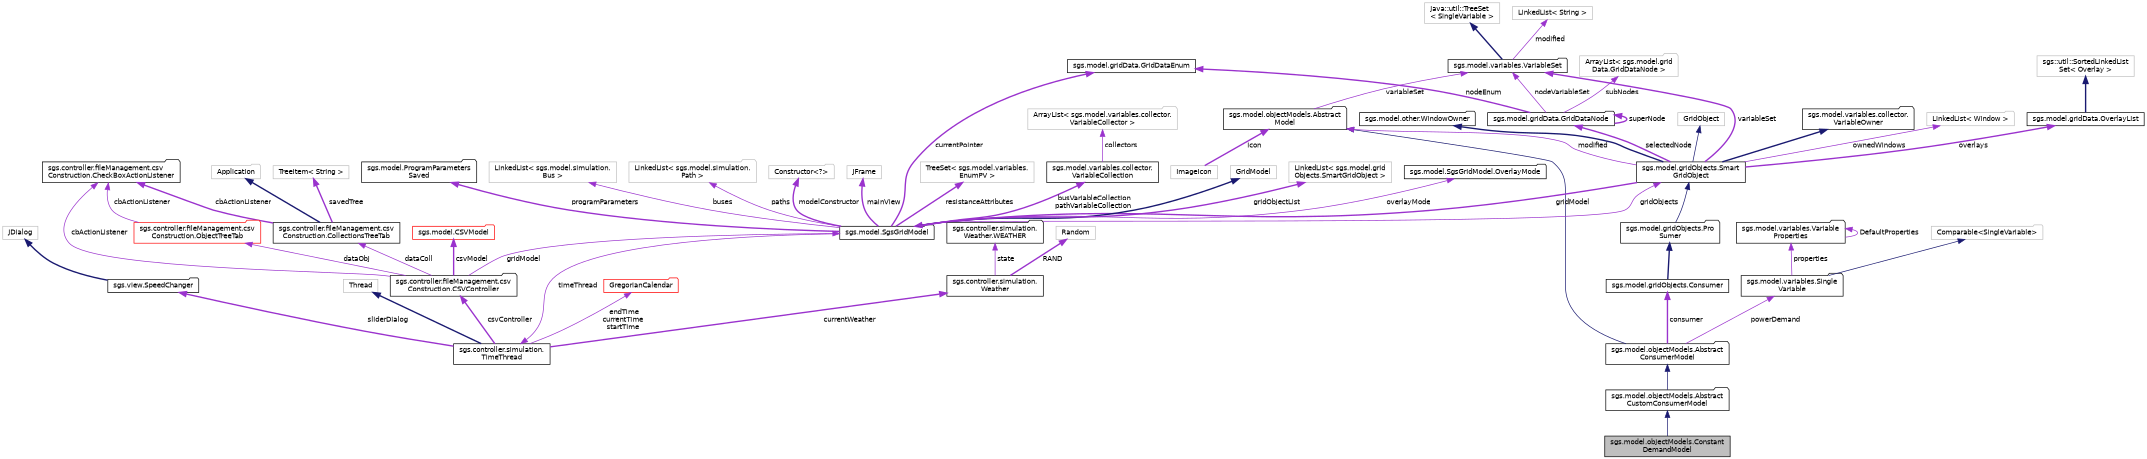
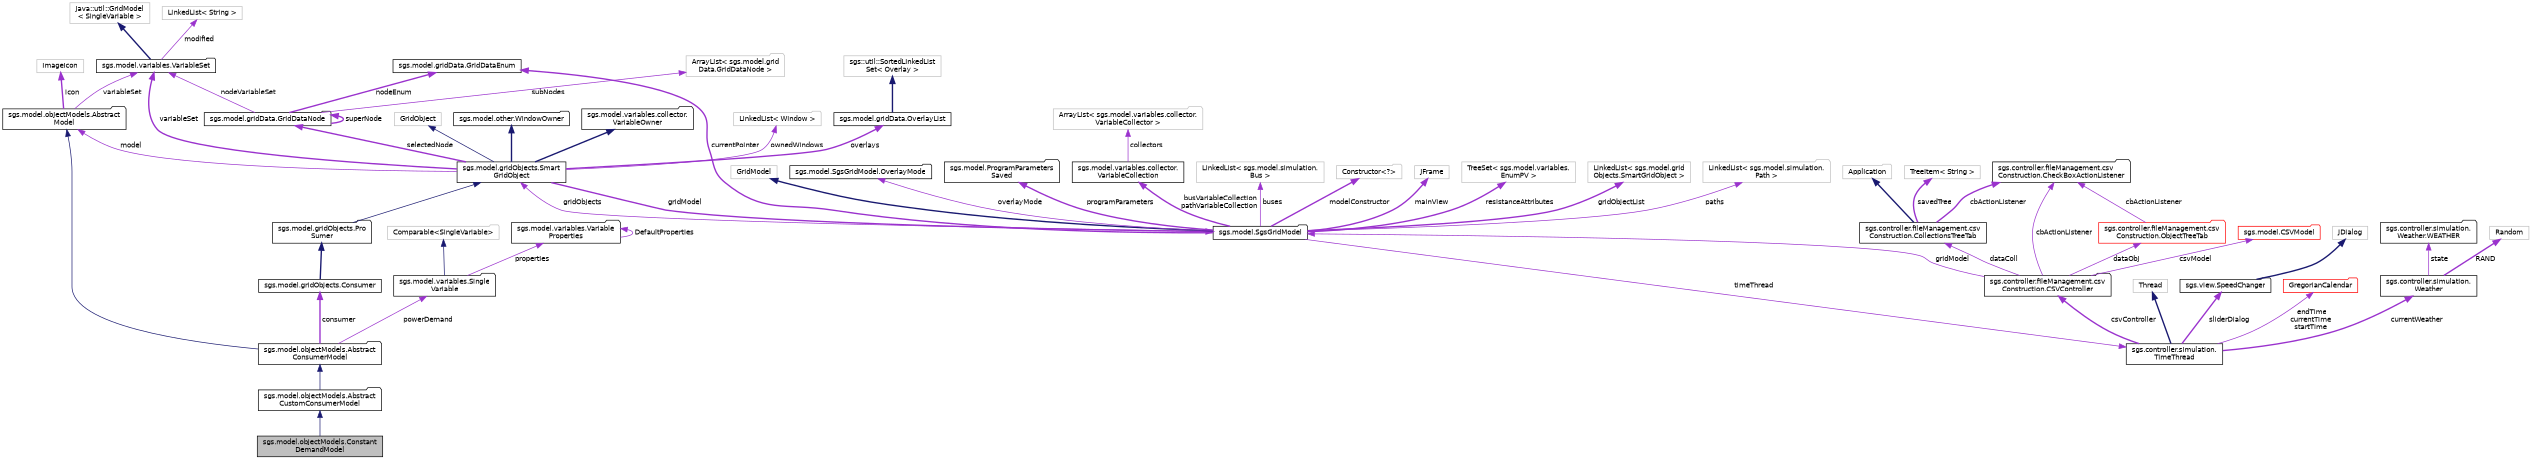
node "java::util::TreeSet < SingleVariable >": label "java::util::TreeSet < SingleVariable >" -> "java::util::GridModel < SingleVariable >"
edge "sgs.model.gridObjects.Smart GridObject" -> "sgs.model.objectModels.Abstract Model": label " modified" -> " model"
edge "ImageIcon" -> "sgs.model.objectModels.Abstract Model": reversed
edge "sgs.controller.fileManagement.csv Construction.CSVController" -> "sgs.model.CSVModel": style bold -> solid
